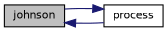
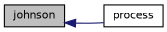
edge "johnson" -> "process": removed
